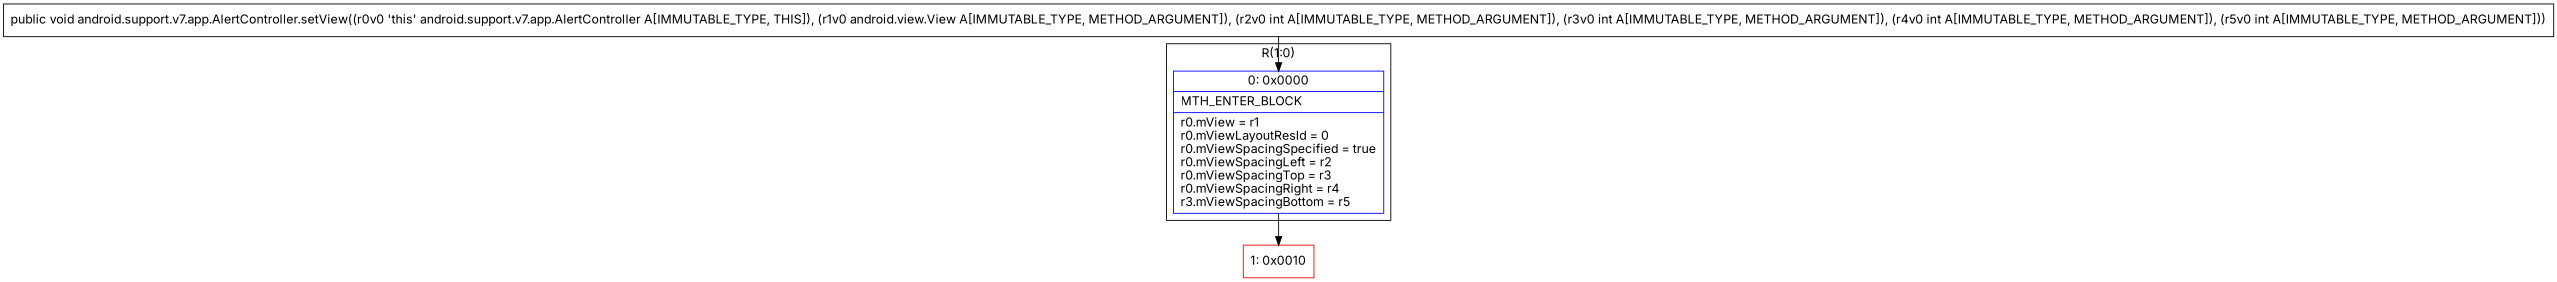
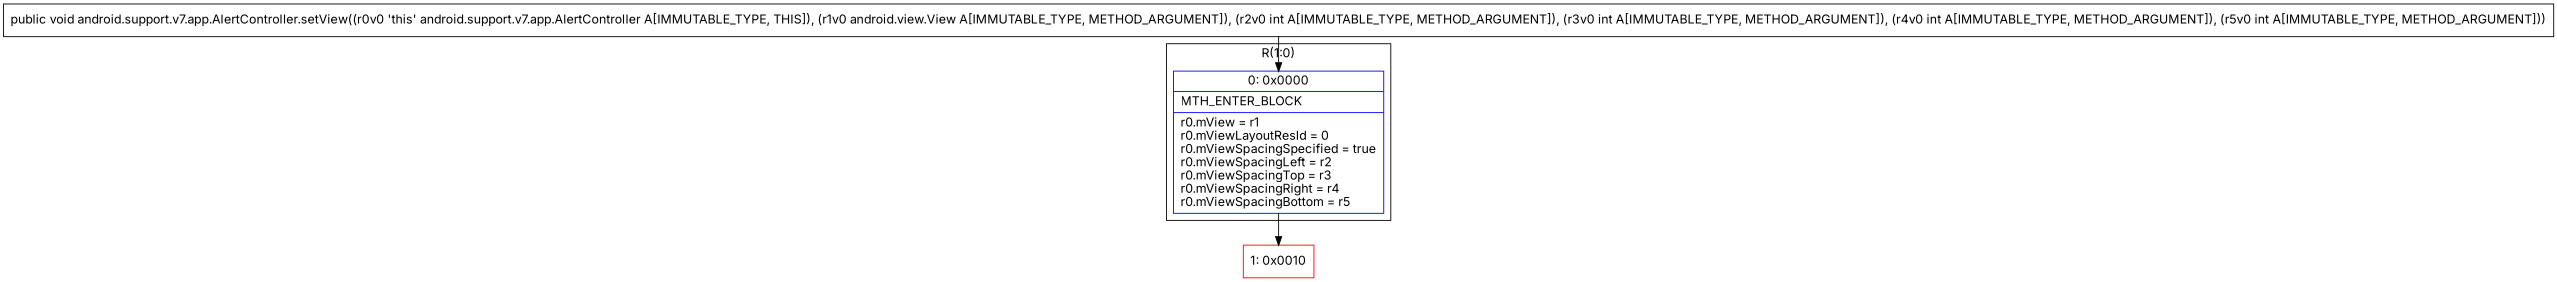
node "0: 0x0000": text "r3.mViewSpacingBottom = r5" -> "r0.mViewSpacingBottom = r5"
